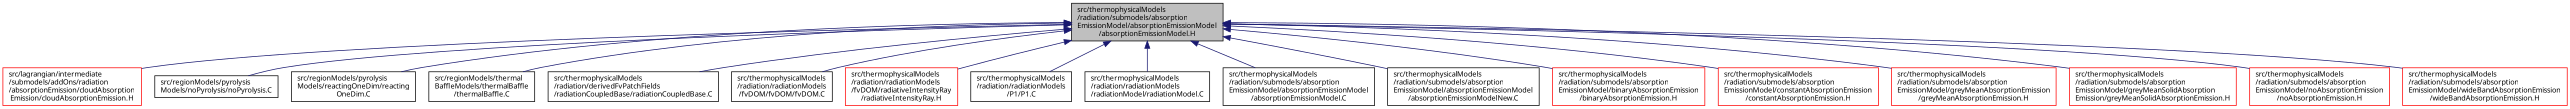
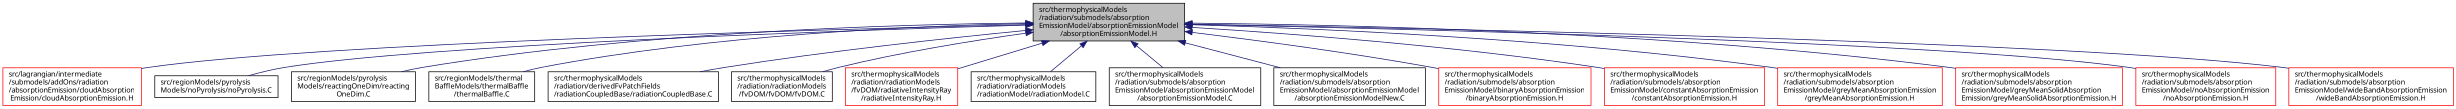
node "src/thermophysicalModels /radiation/radiationModels /P1/P1.C": removed
